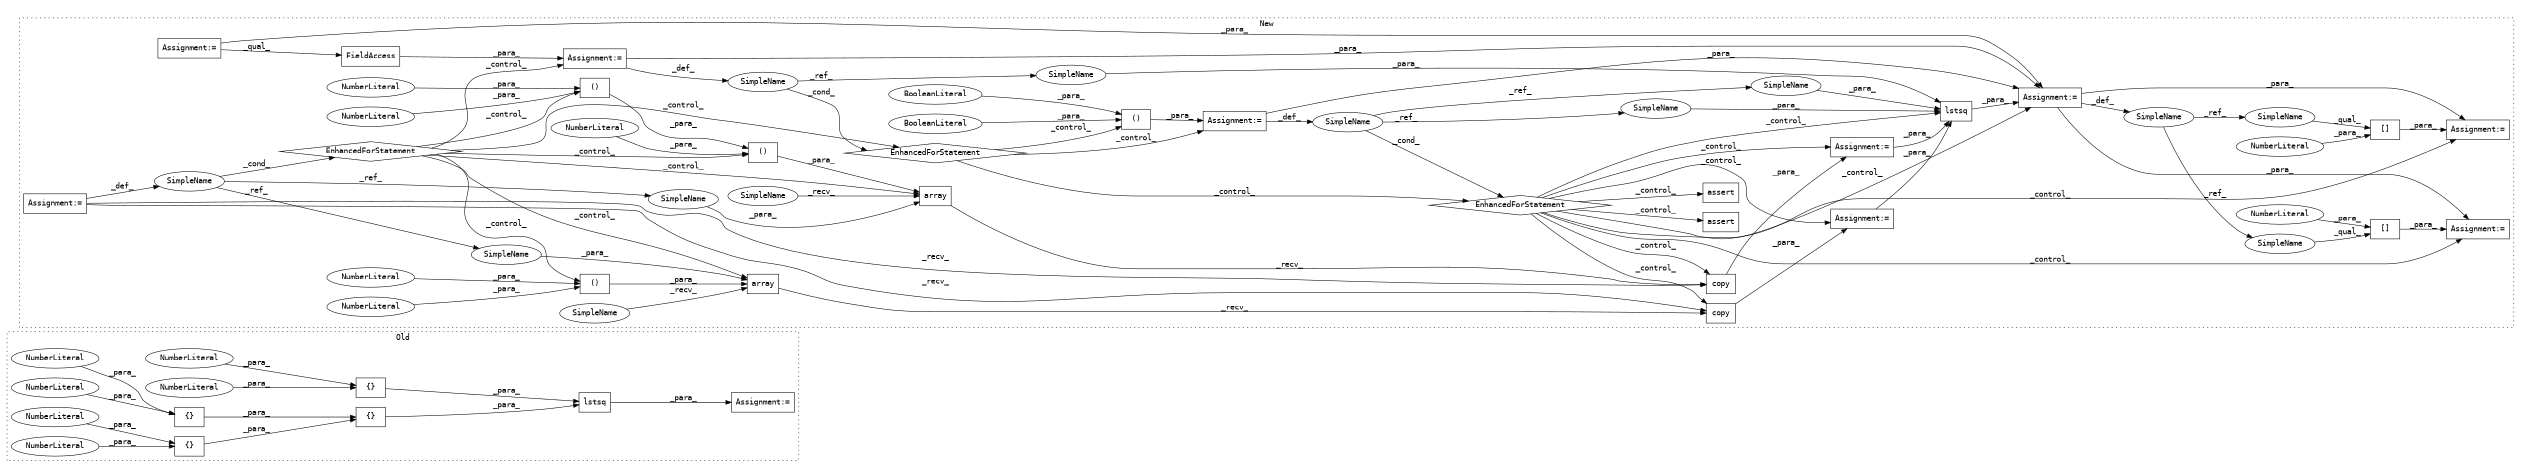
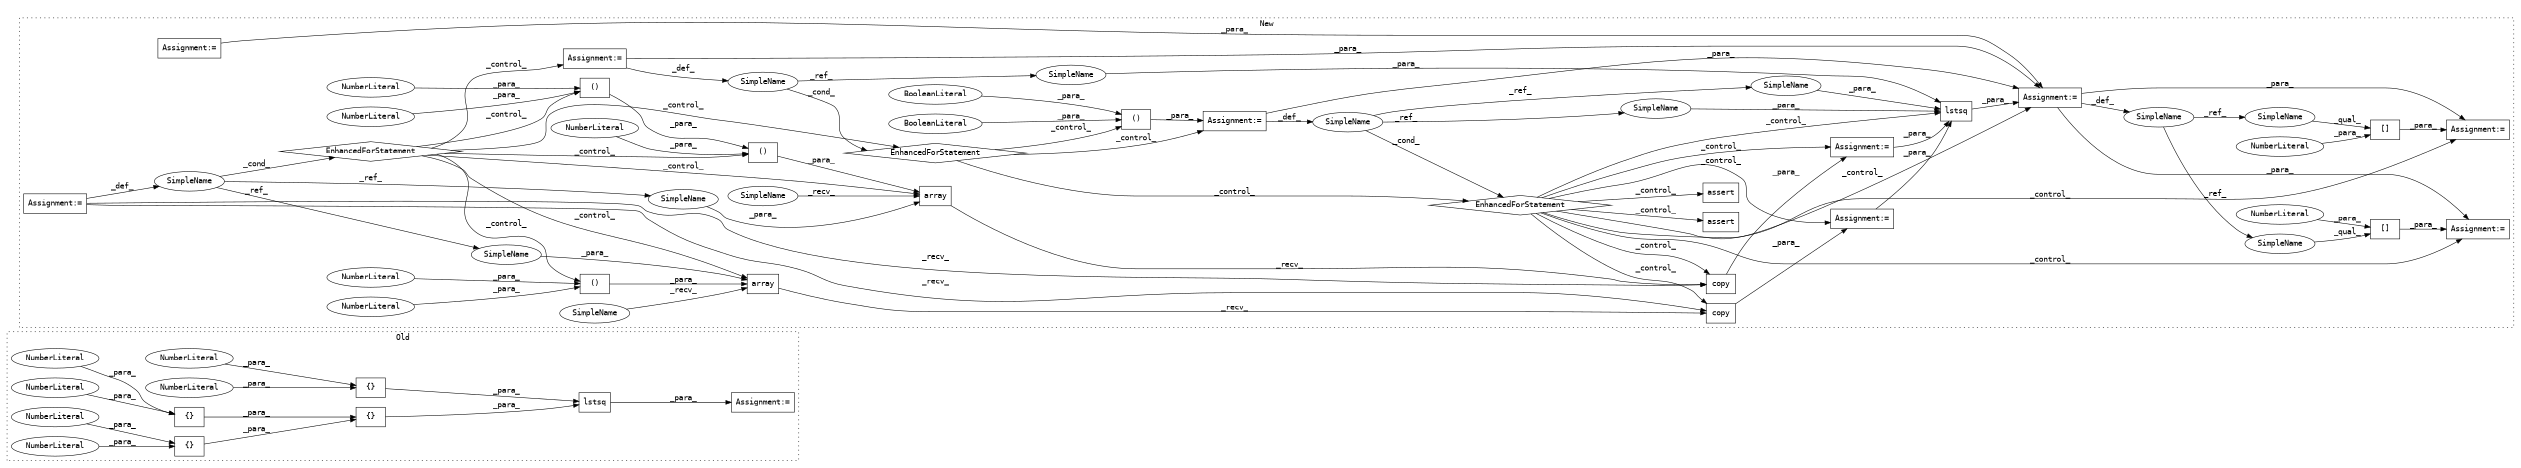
node "FieldAccess": removed
